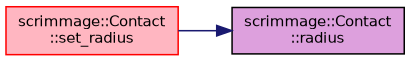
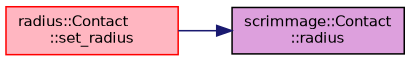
node "scrimmage::Contact ::set_radius": label "scrimmage::Contact ::set_radius" -> "radius::Contact ::set_radius"
